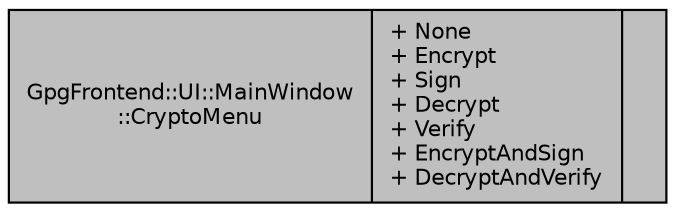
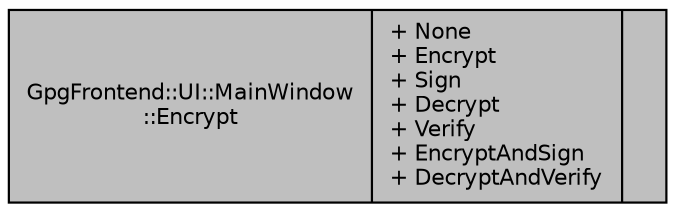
node "GpgFrontend::UI::MainWindow": text "::CryptoMenu" -> "::Encrypt"
